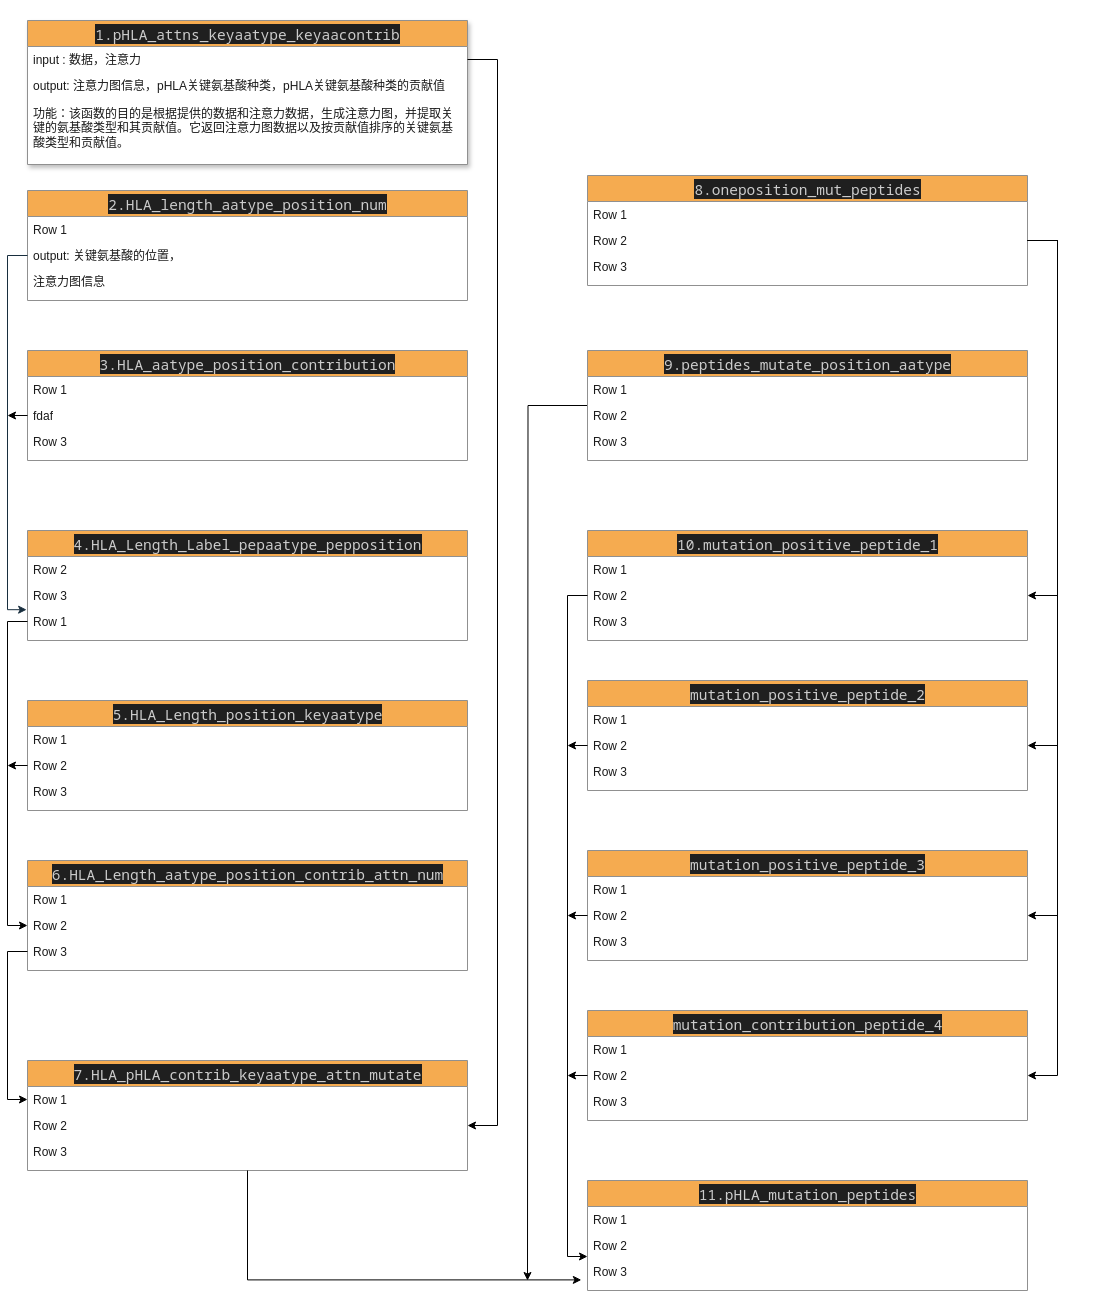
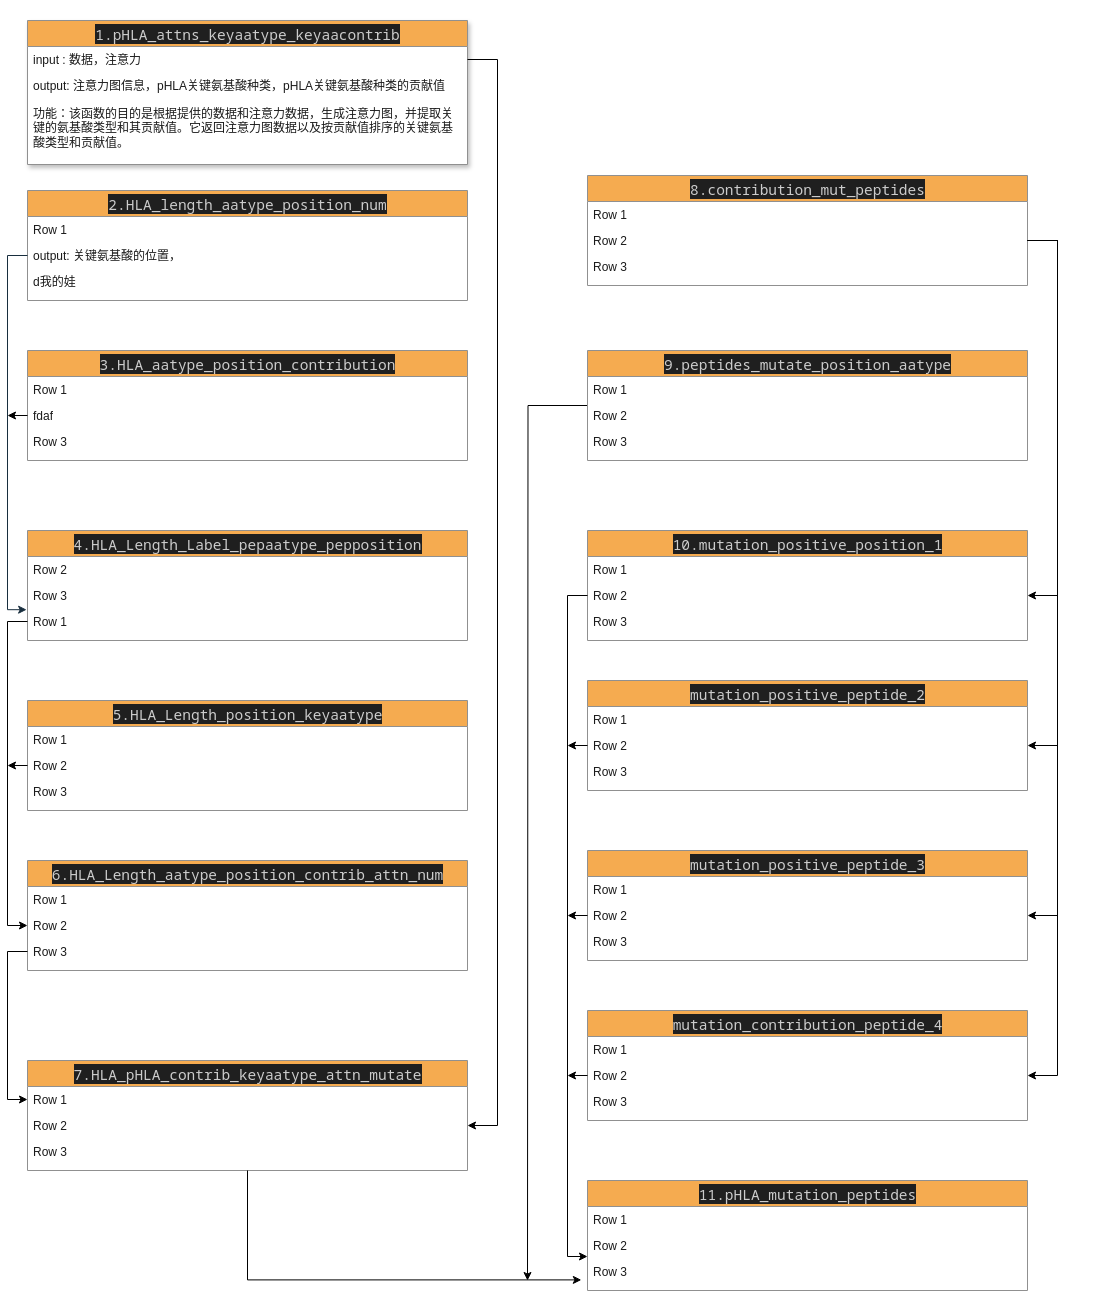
node "8.oneposition_mut_peptides": label "8.oneposition_mut_peptides" -> "8.contribution_mut_peptides"
node "注意力图信息": label "注意力图信息" -> "d我的娃"
node "10.mutation_positive_peptide_1": label "10.mutation_positive_peptide_1" -> "10.mutation_positive_position_1"
